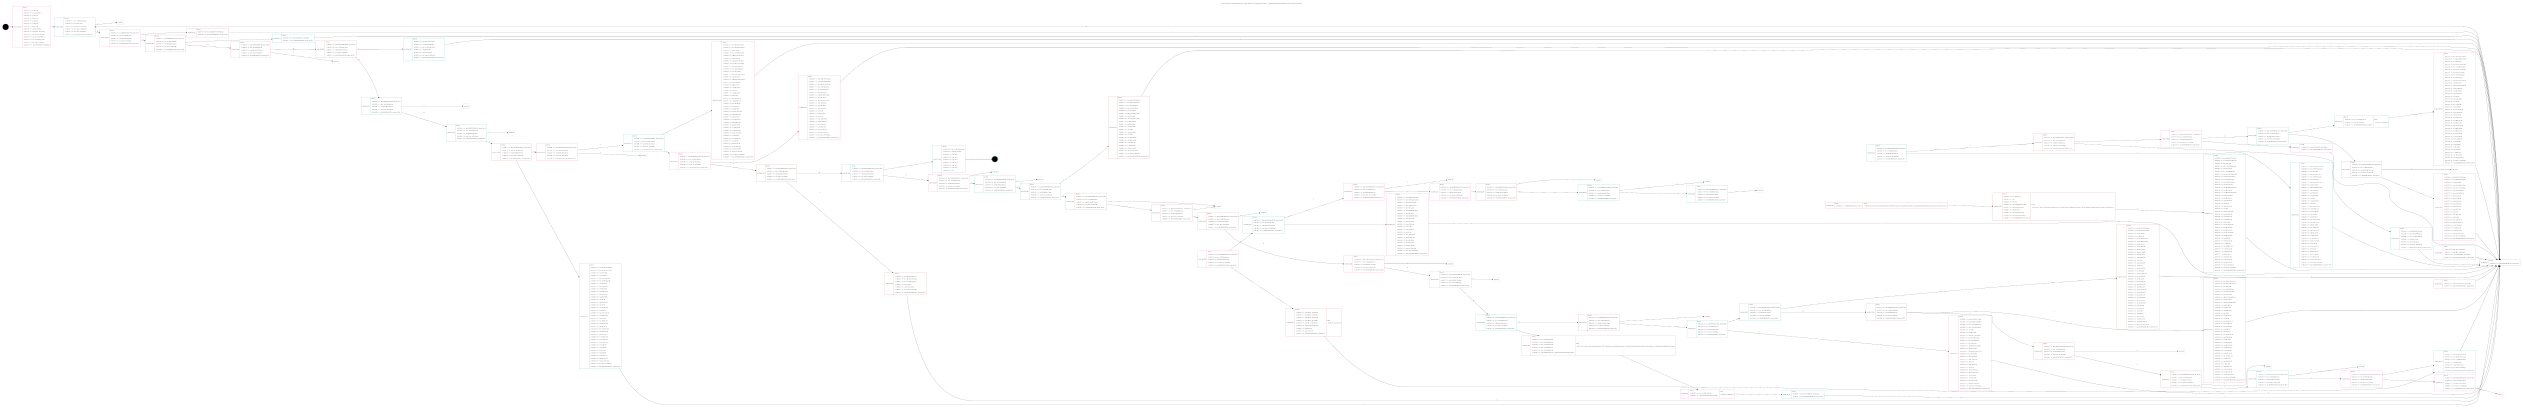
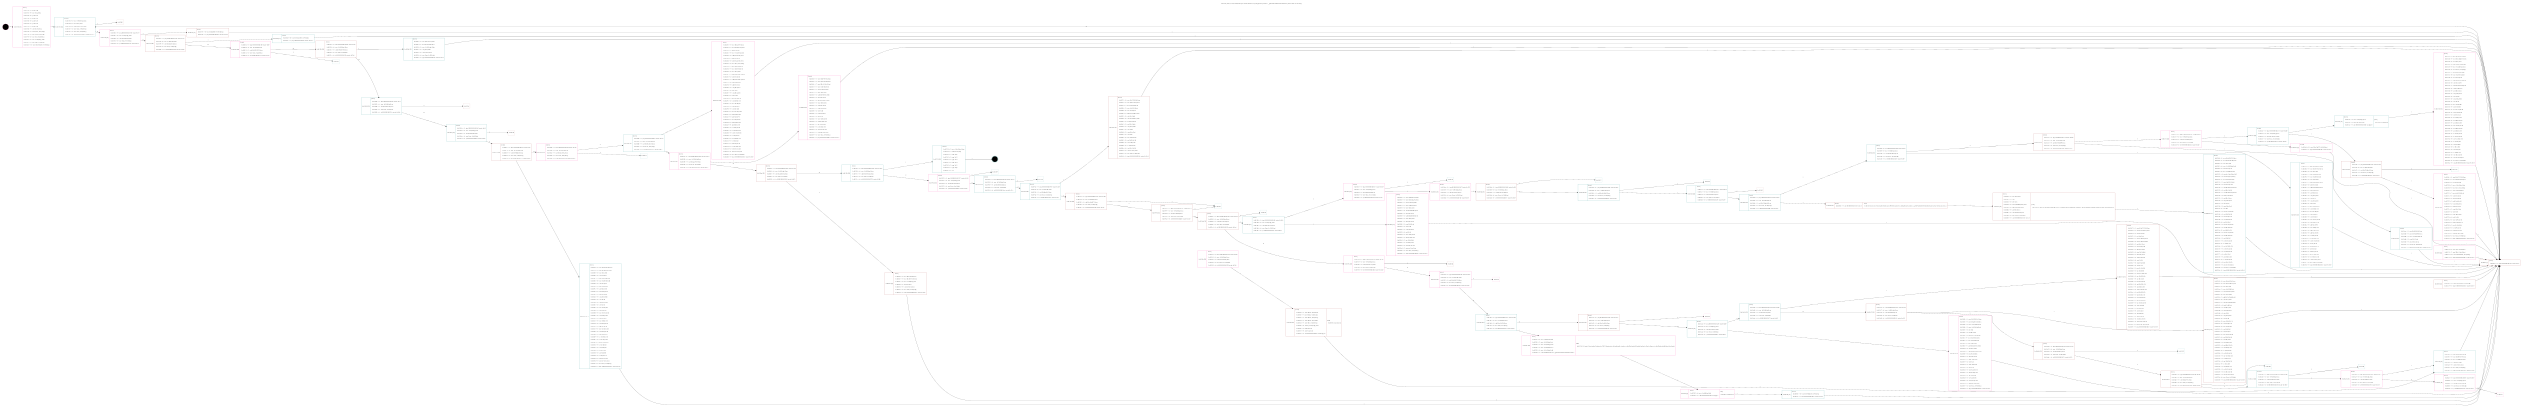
node "0x401bde [28]": added
edge "0x401b1a [28]" -> "0x401b36 [28]": now "0x4019ae [28]" -> "0x401b36 [28]"
